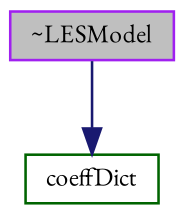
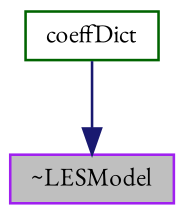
edge "~LESModel" -> "coeffDict": reversed
